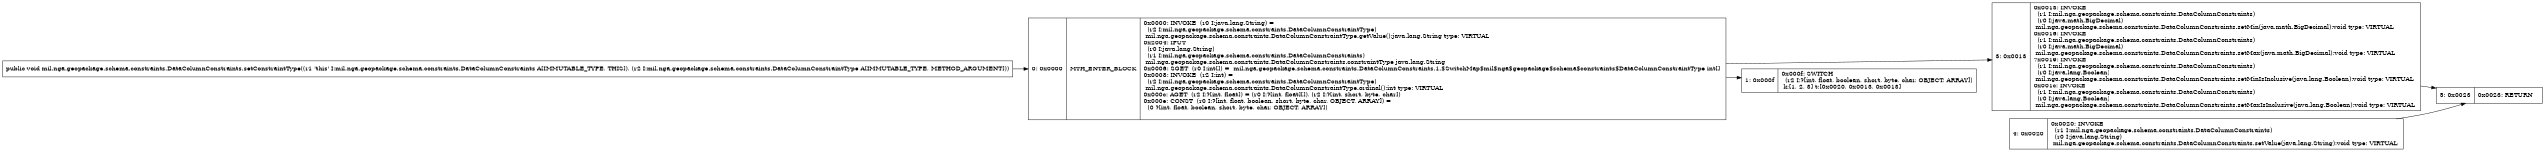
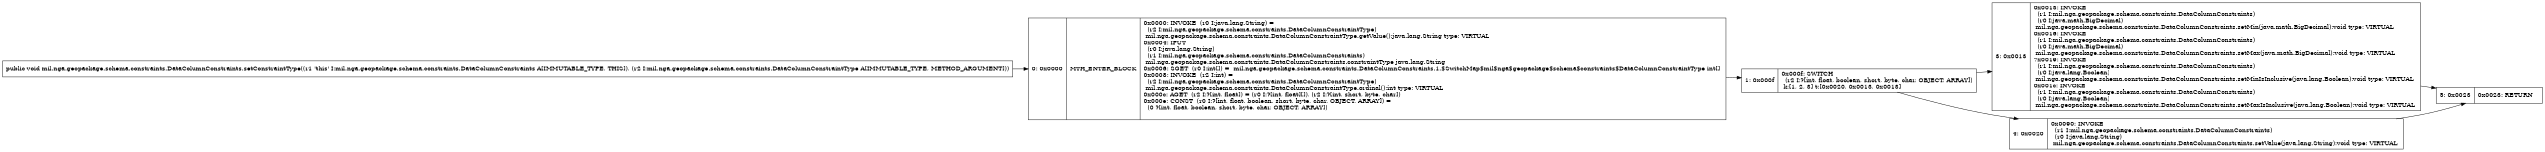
node "0: 0x0000": text "0x2004: IPUT" -> "0x0004: IPUT"
edge "0: 0x0000" -> "3: 0x0013": now "1: 0x000f" -> "3: 0x0013"
edge "1: 0x000f" -> "4: 0x0020": added
node "4: 0x0020": text "0x0020: INVOKE" -> "0x0090: INVOKE"
